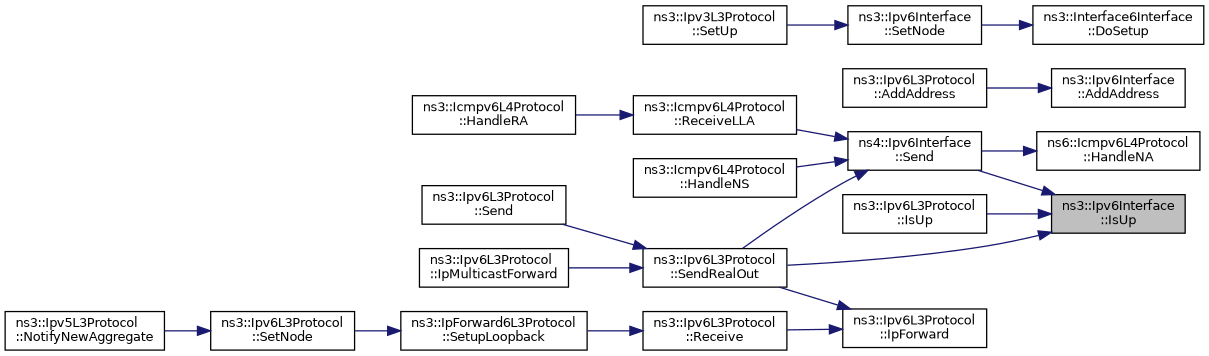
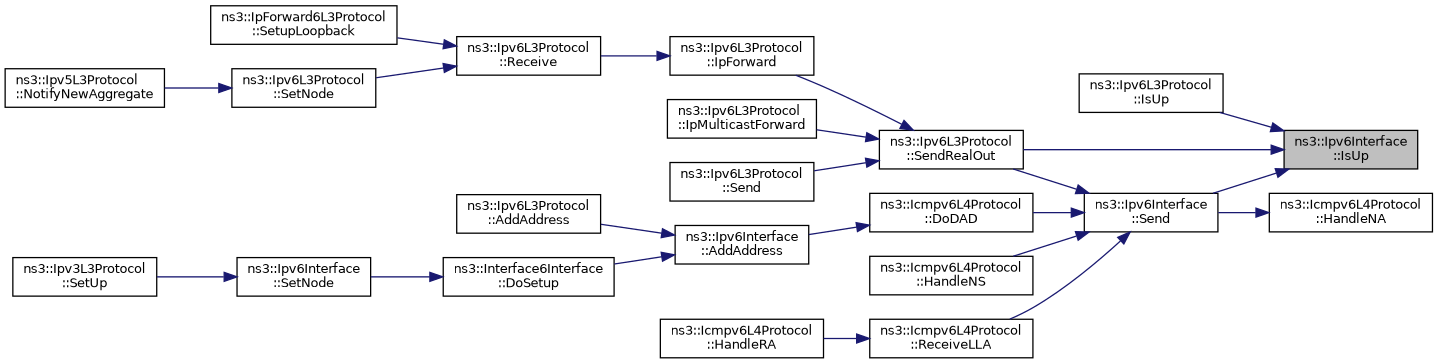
node "ns4::Ipv6Interface ::Send": label "ns4::Ipv6Interface ::Send" -> "ns3::Ipv6Interface ::Send"
node "ns6::Icmpv6L4Protocol ::HandleNA": label "ns6::Icmpv6L4Protocol ::HandleNA" -> "ns3::Icmpv6L4Protocol ::HandleNA"
node "ns3::Icmpv6L4Protocol ::DoDAD": added
edge "ns3::Interface6Interface ::DoSetup" -> "ns3::Ipv6Interface ::AddAddress": added
edge "ns3::Ipv6L3Protocol ::SendRealOut" -> "ns3::Ipv6L3Protocol ::IpForward": reversed
edge "ns3::Ipv6L3Protocol ::SetNode" -> "ns3::IpForward6L3Protocol ::SetupLoopback": now "ns3::Ipv6L3Protocol ::SetNode" -> "ns3::Ipv6L3Protocol ::Receive"
